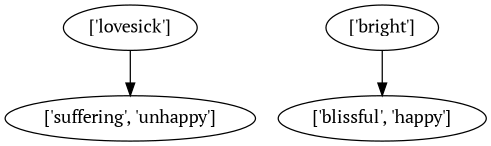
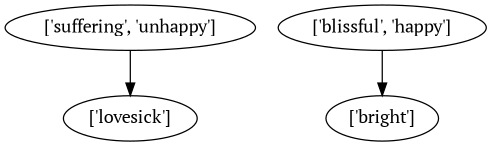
edge "['lovesick']" -> "['suffering', 'unhappy']": reversed
edge "['bright']" -> "['blissful', 'happy']": reversed
